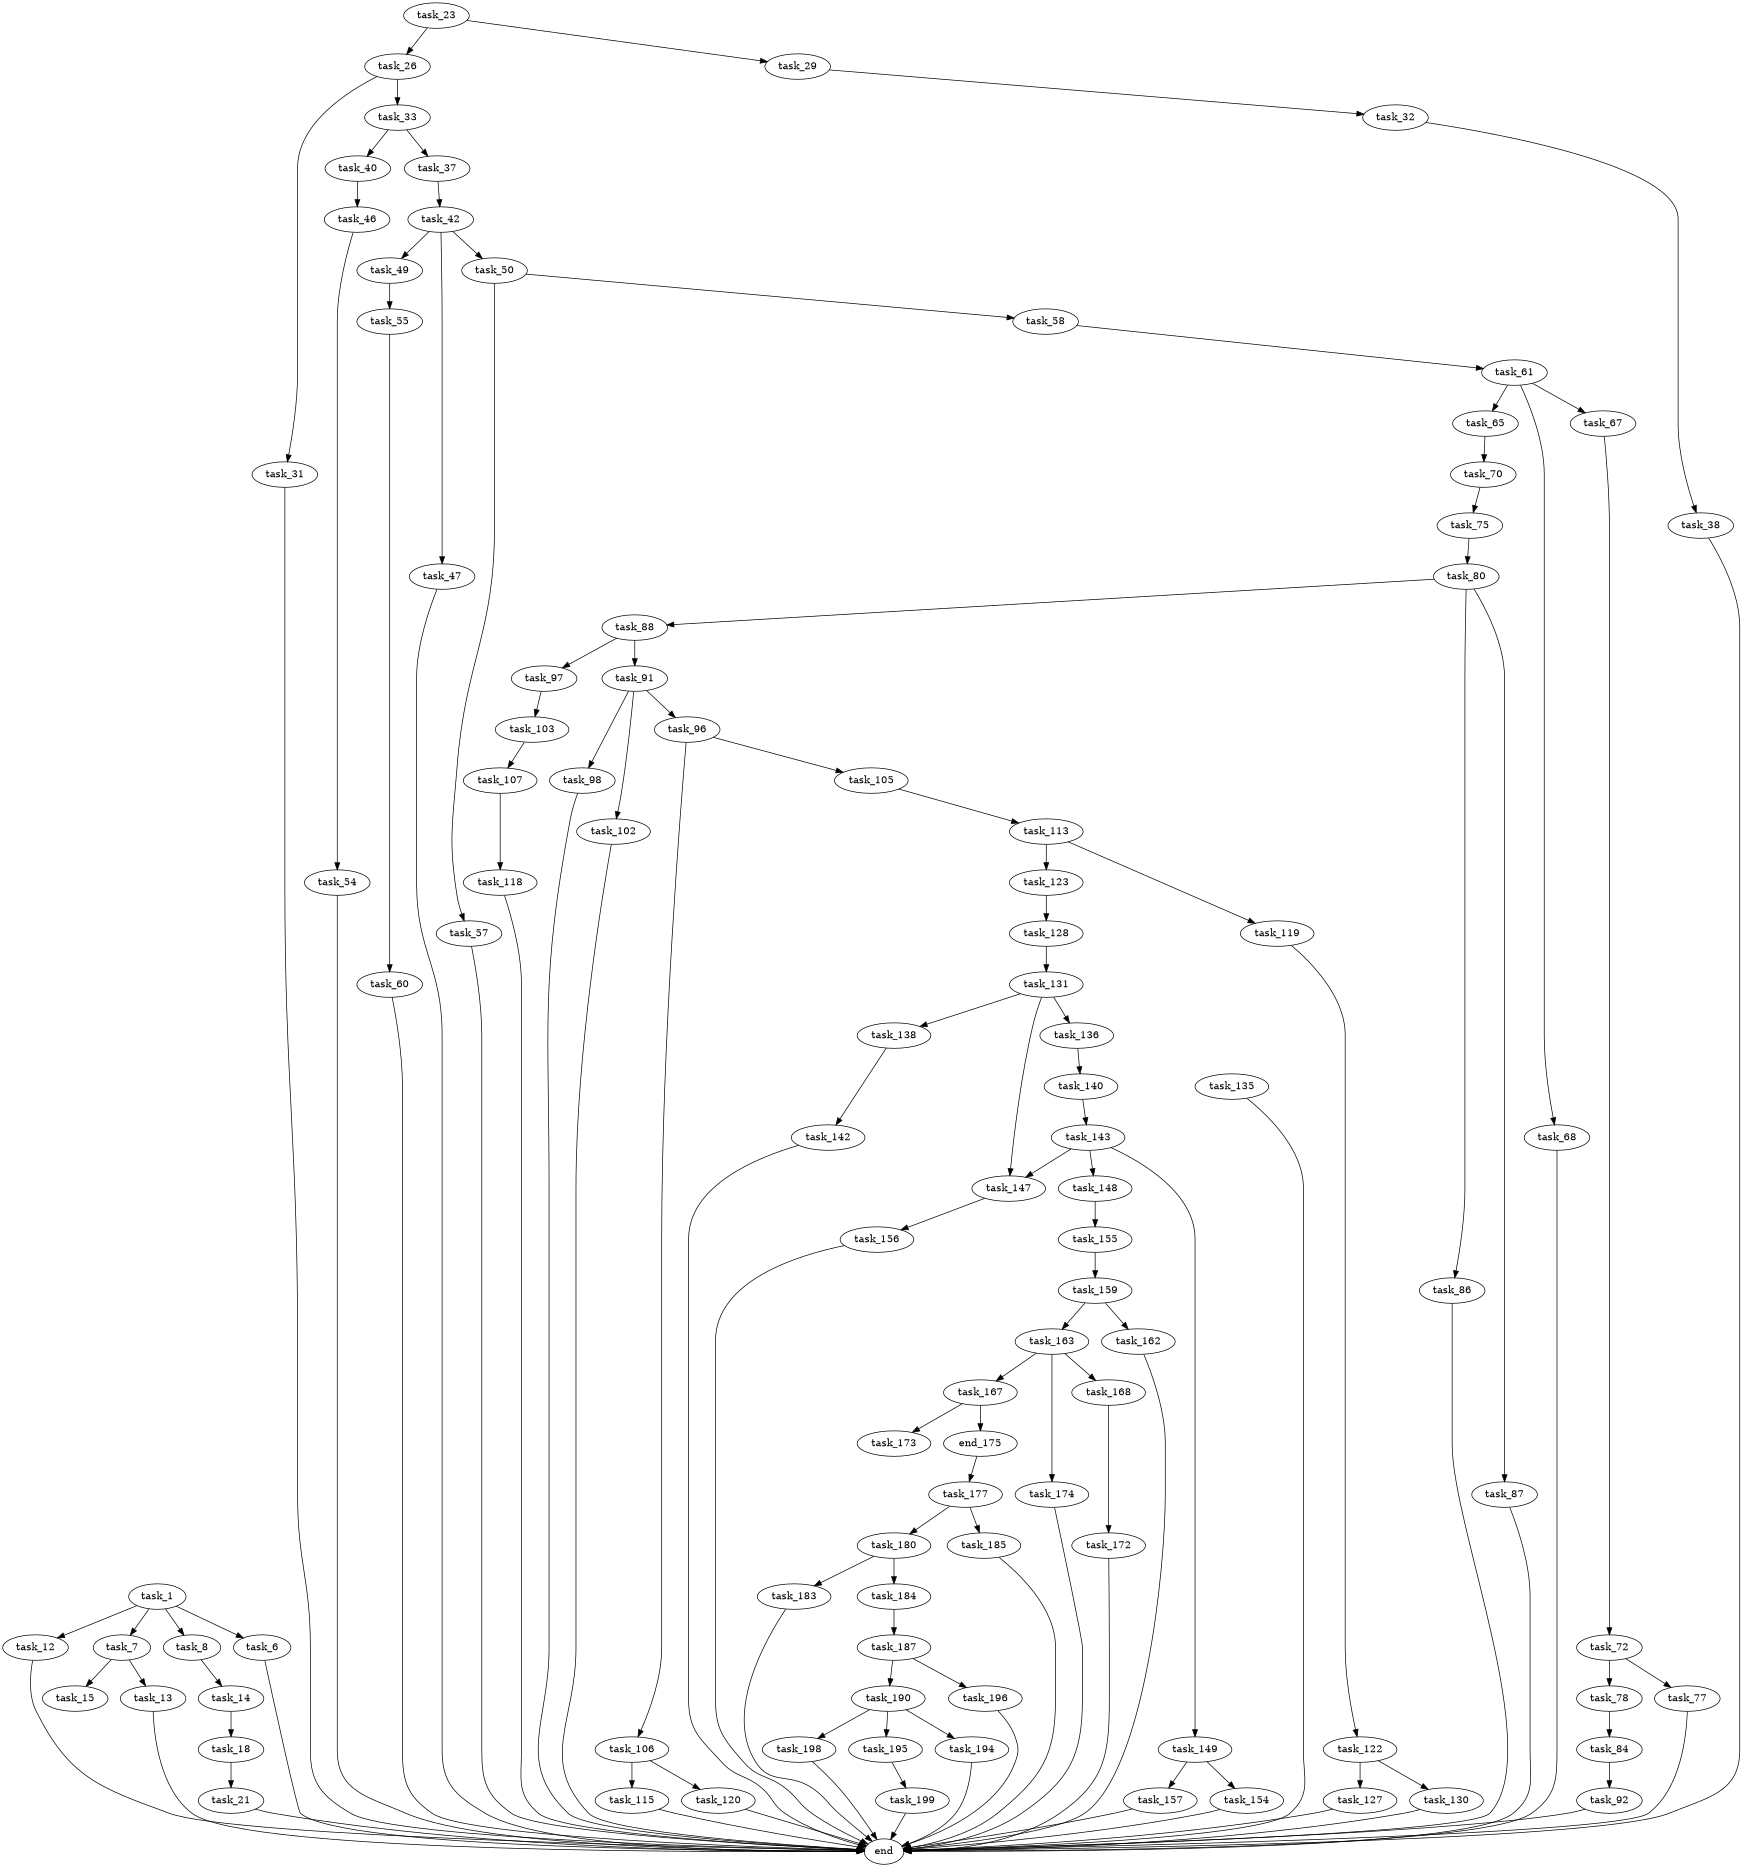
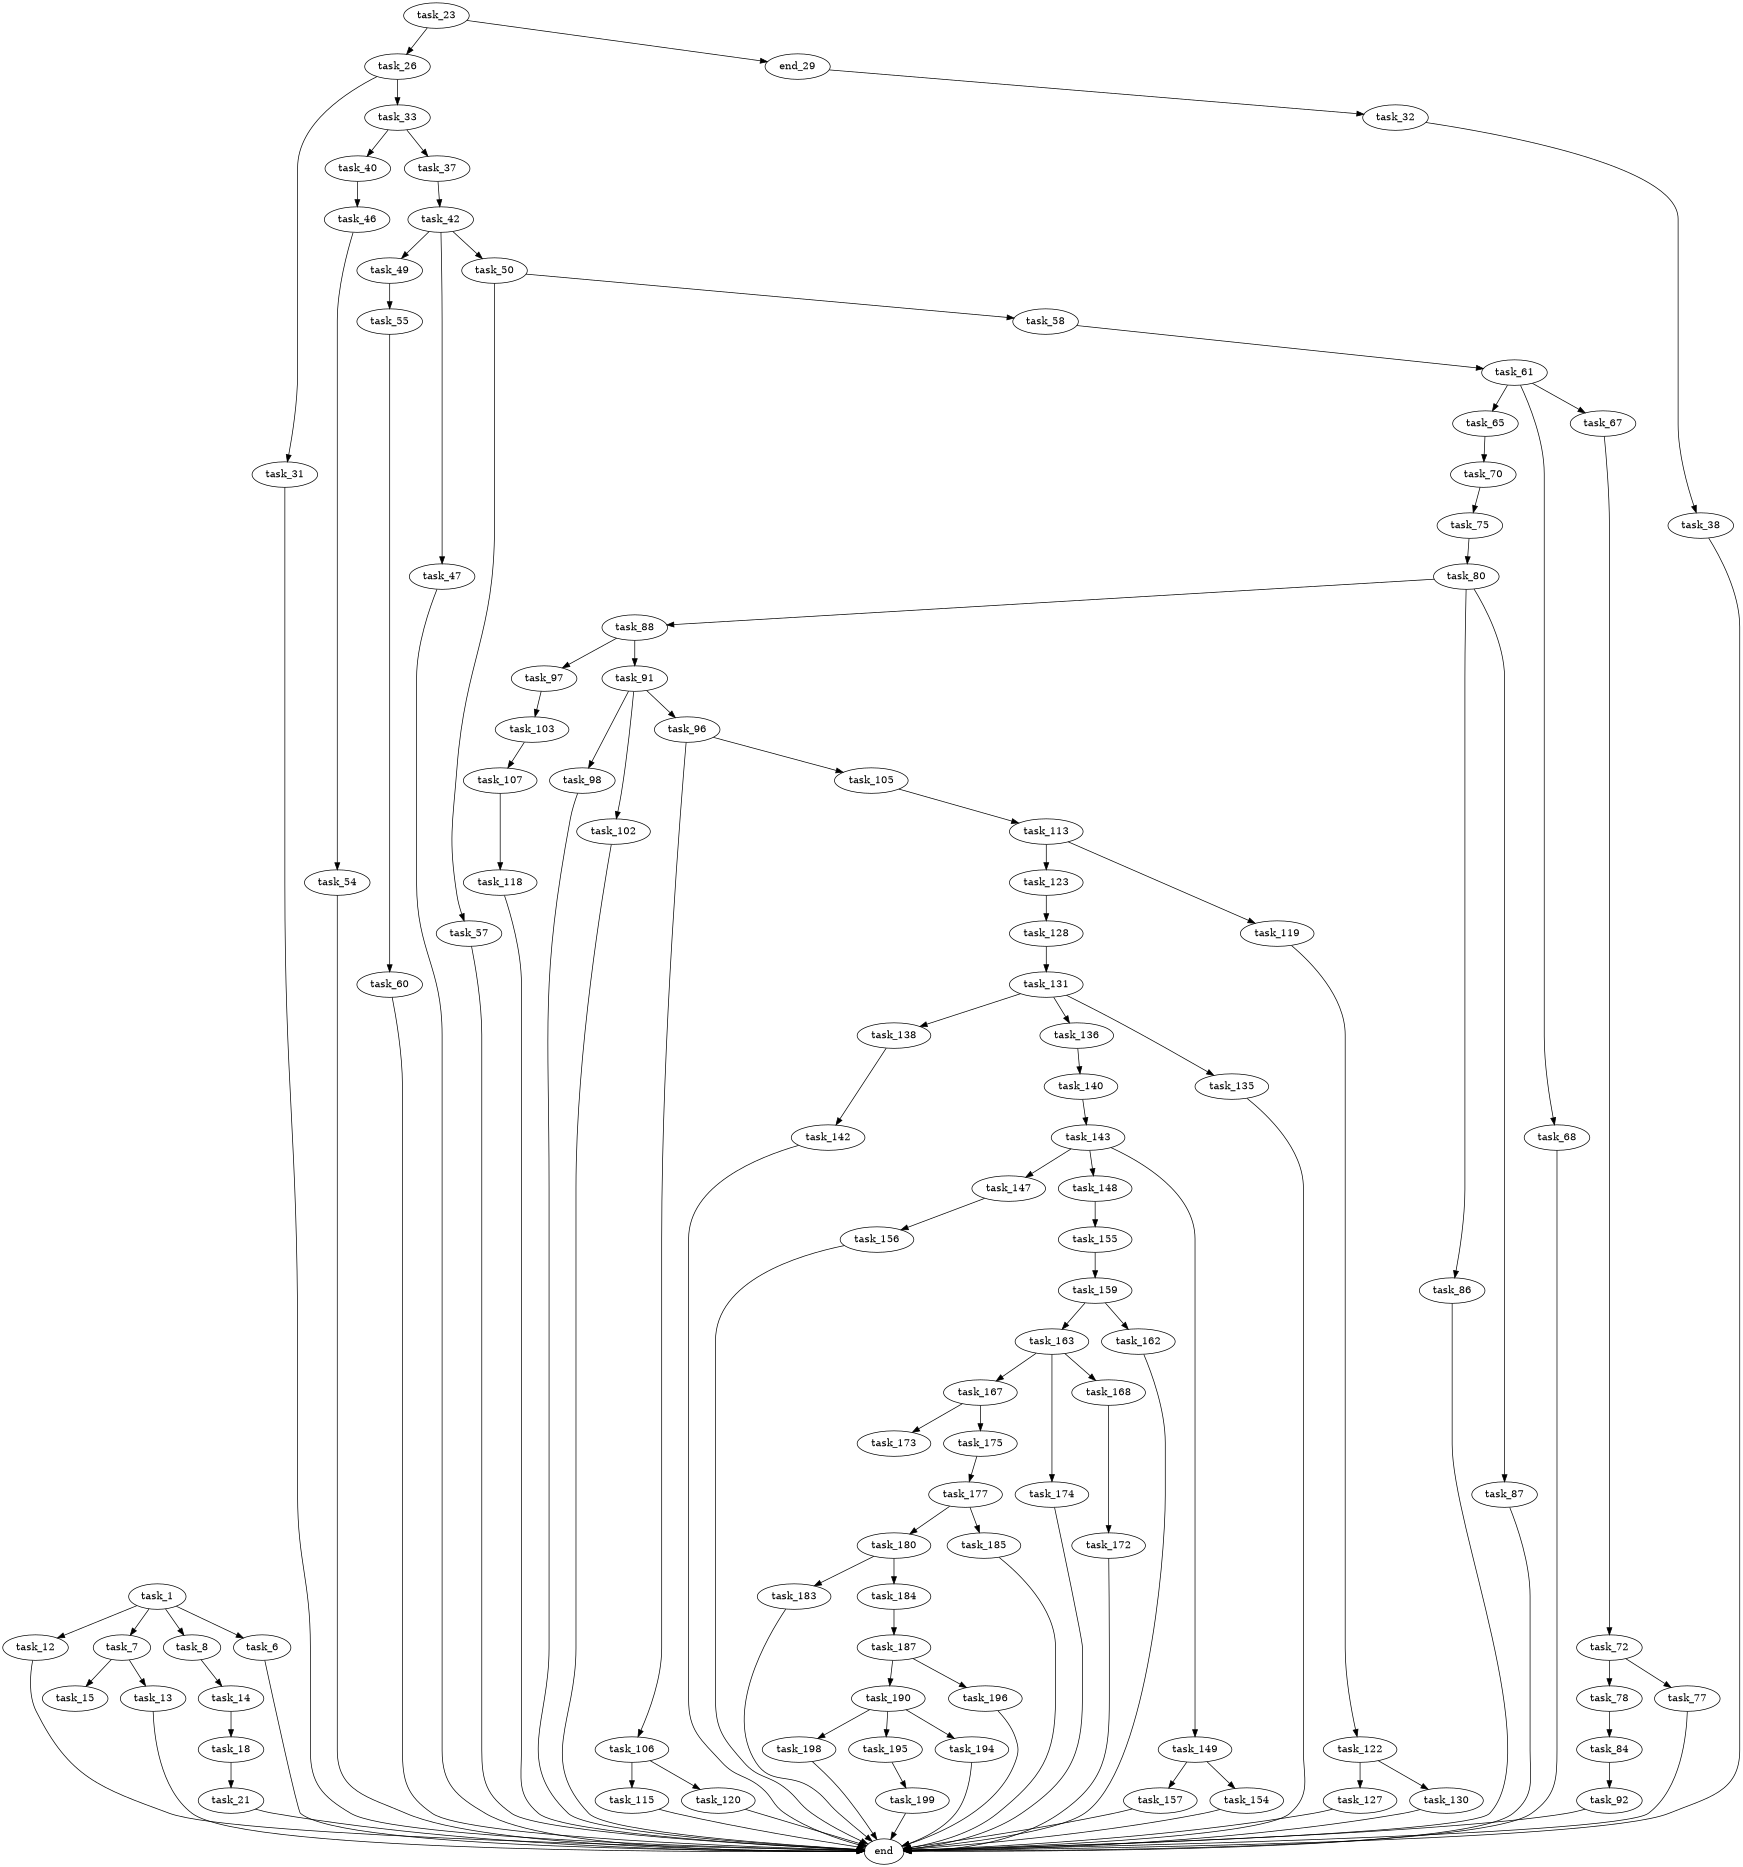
node "task_29": label "task_29" -> "end_29"
edge "task_131" -> "task_147": now "task_131" -> "task_135"
node "end_175": label "end_175" -> "task_175"
